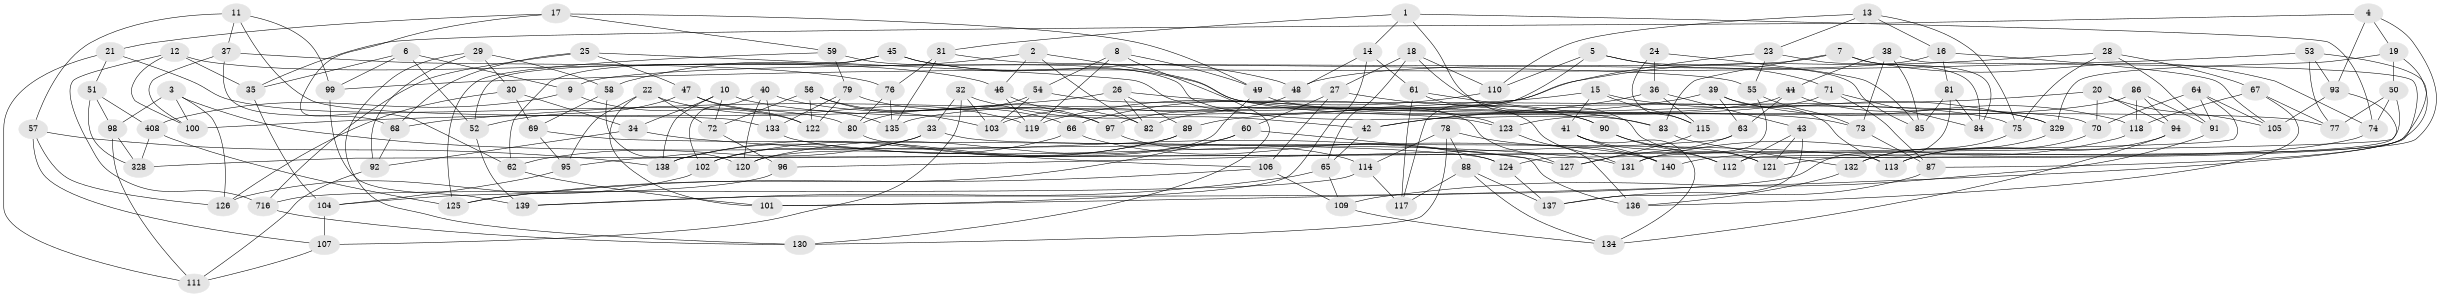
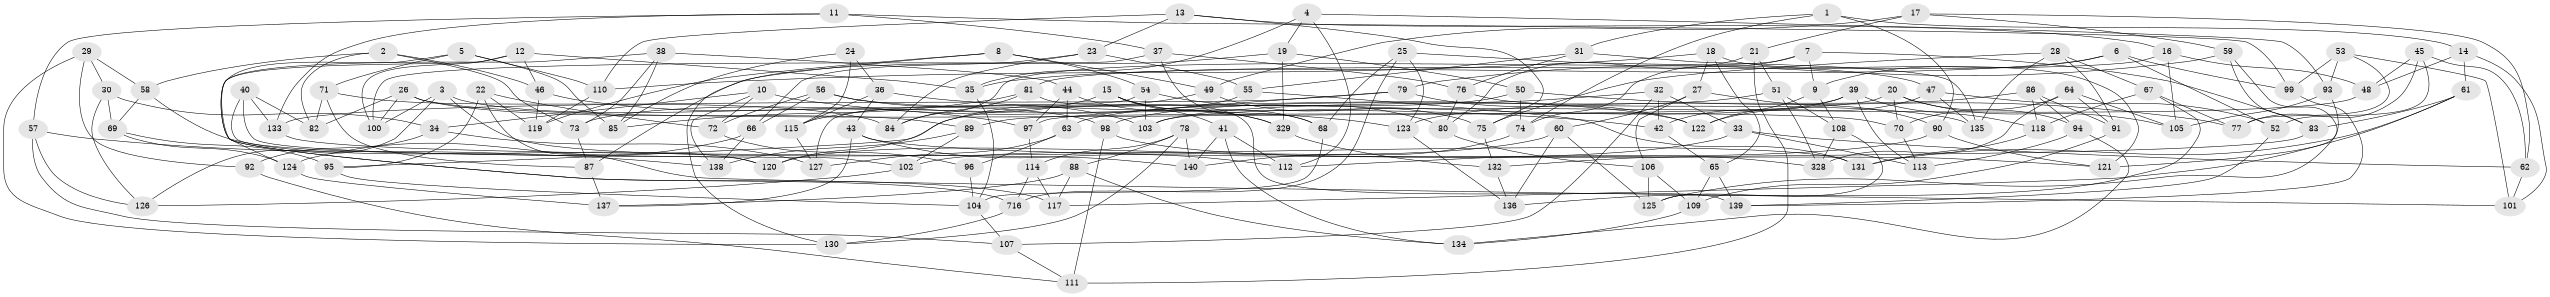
node "408": label "408" -> "108"
edge "68" -- "92": now "68" -- "104"
